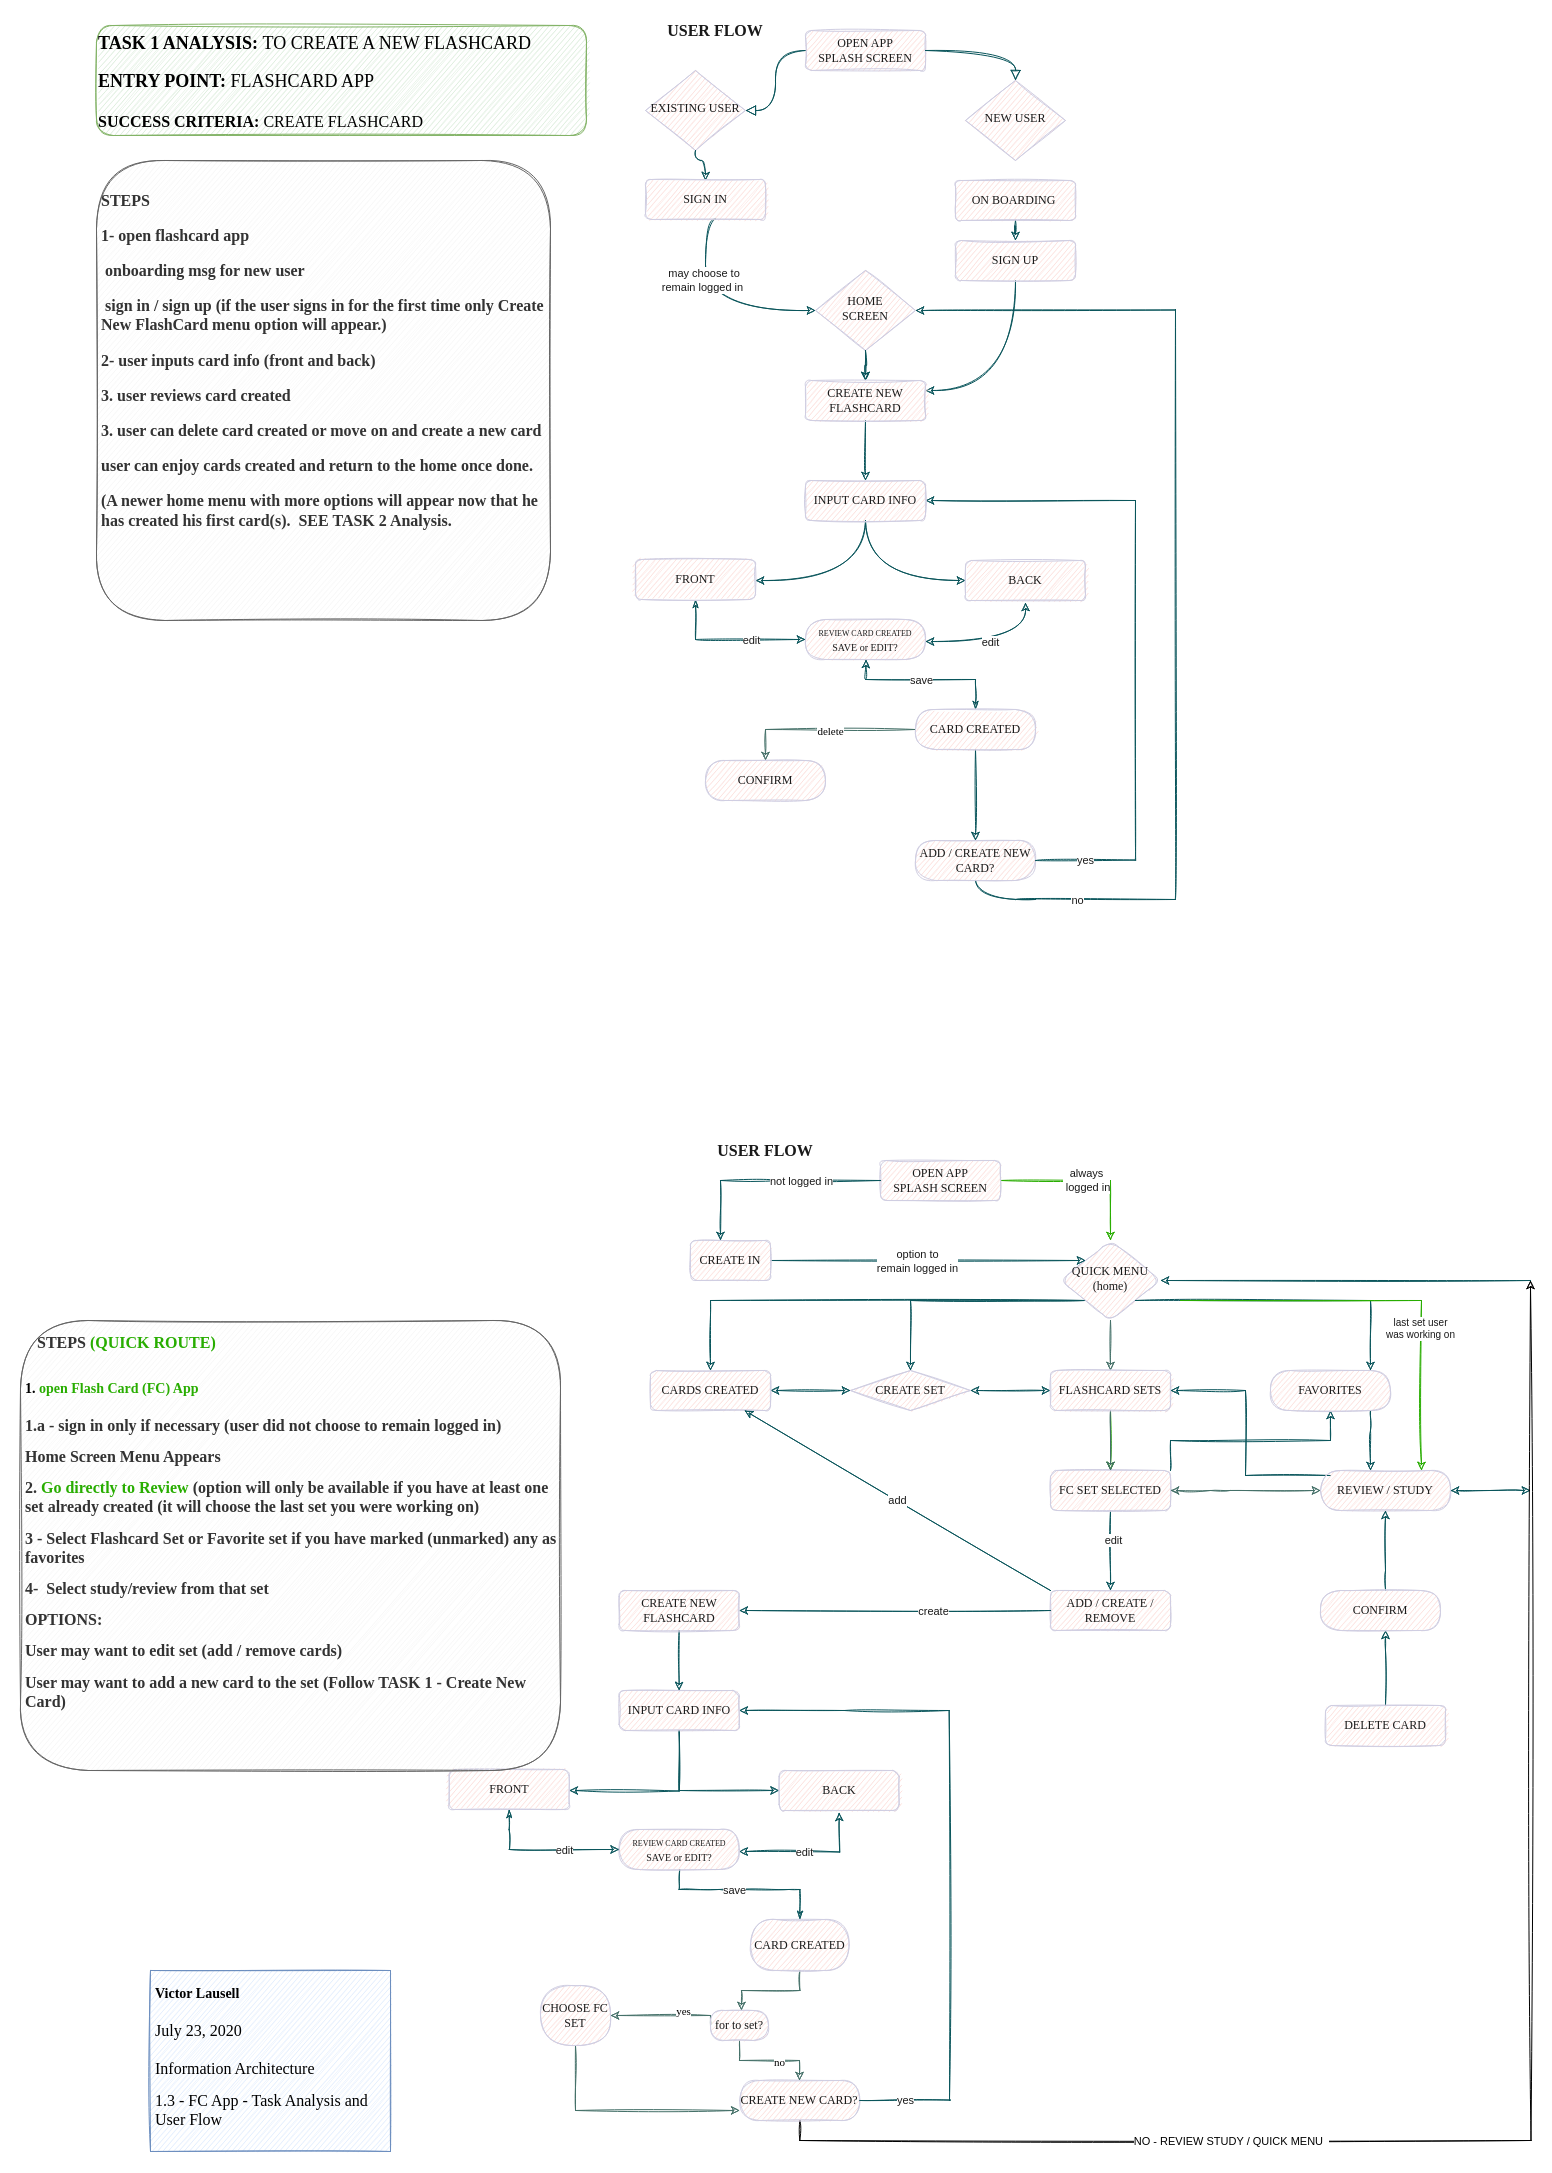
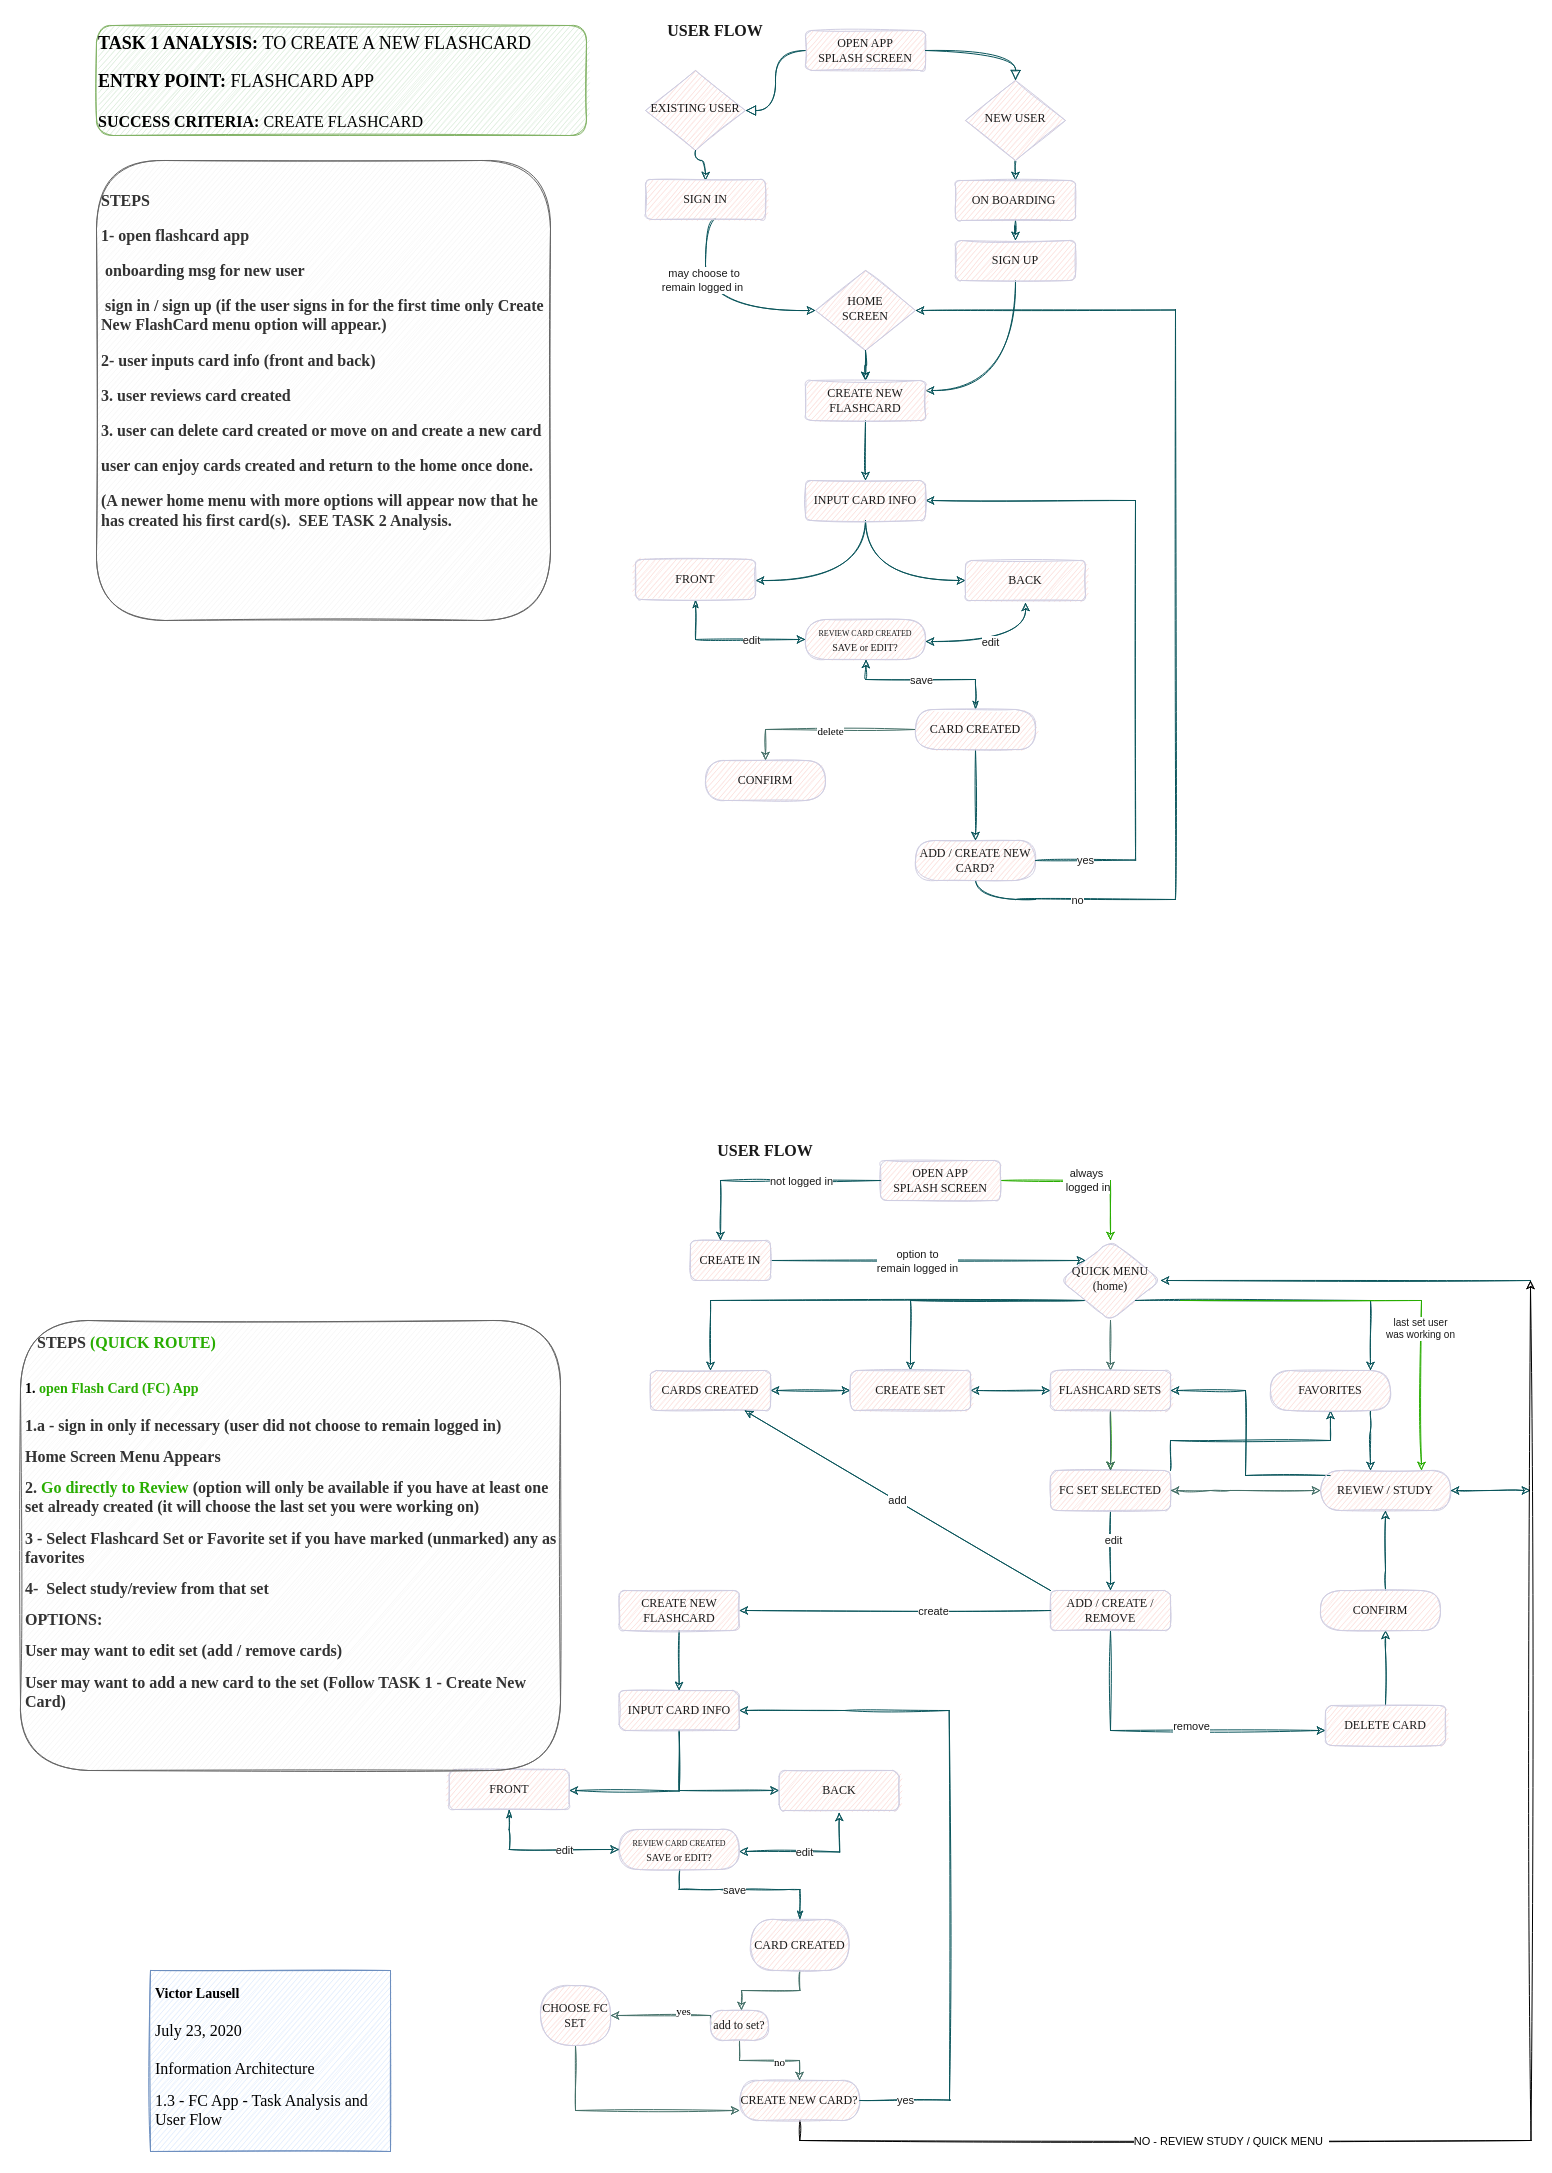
edge "NEW USER" -> "ON BOARDING": added
node "CREATE SET": shape diamond -> rounded rectangle
edge "ADD / CREATE / REMOVE" -> "DELETE CARD": added, label "remove"
node "for to set?": label "for to set?" -> "add to set?"
